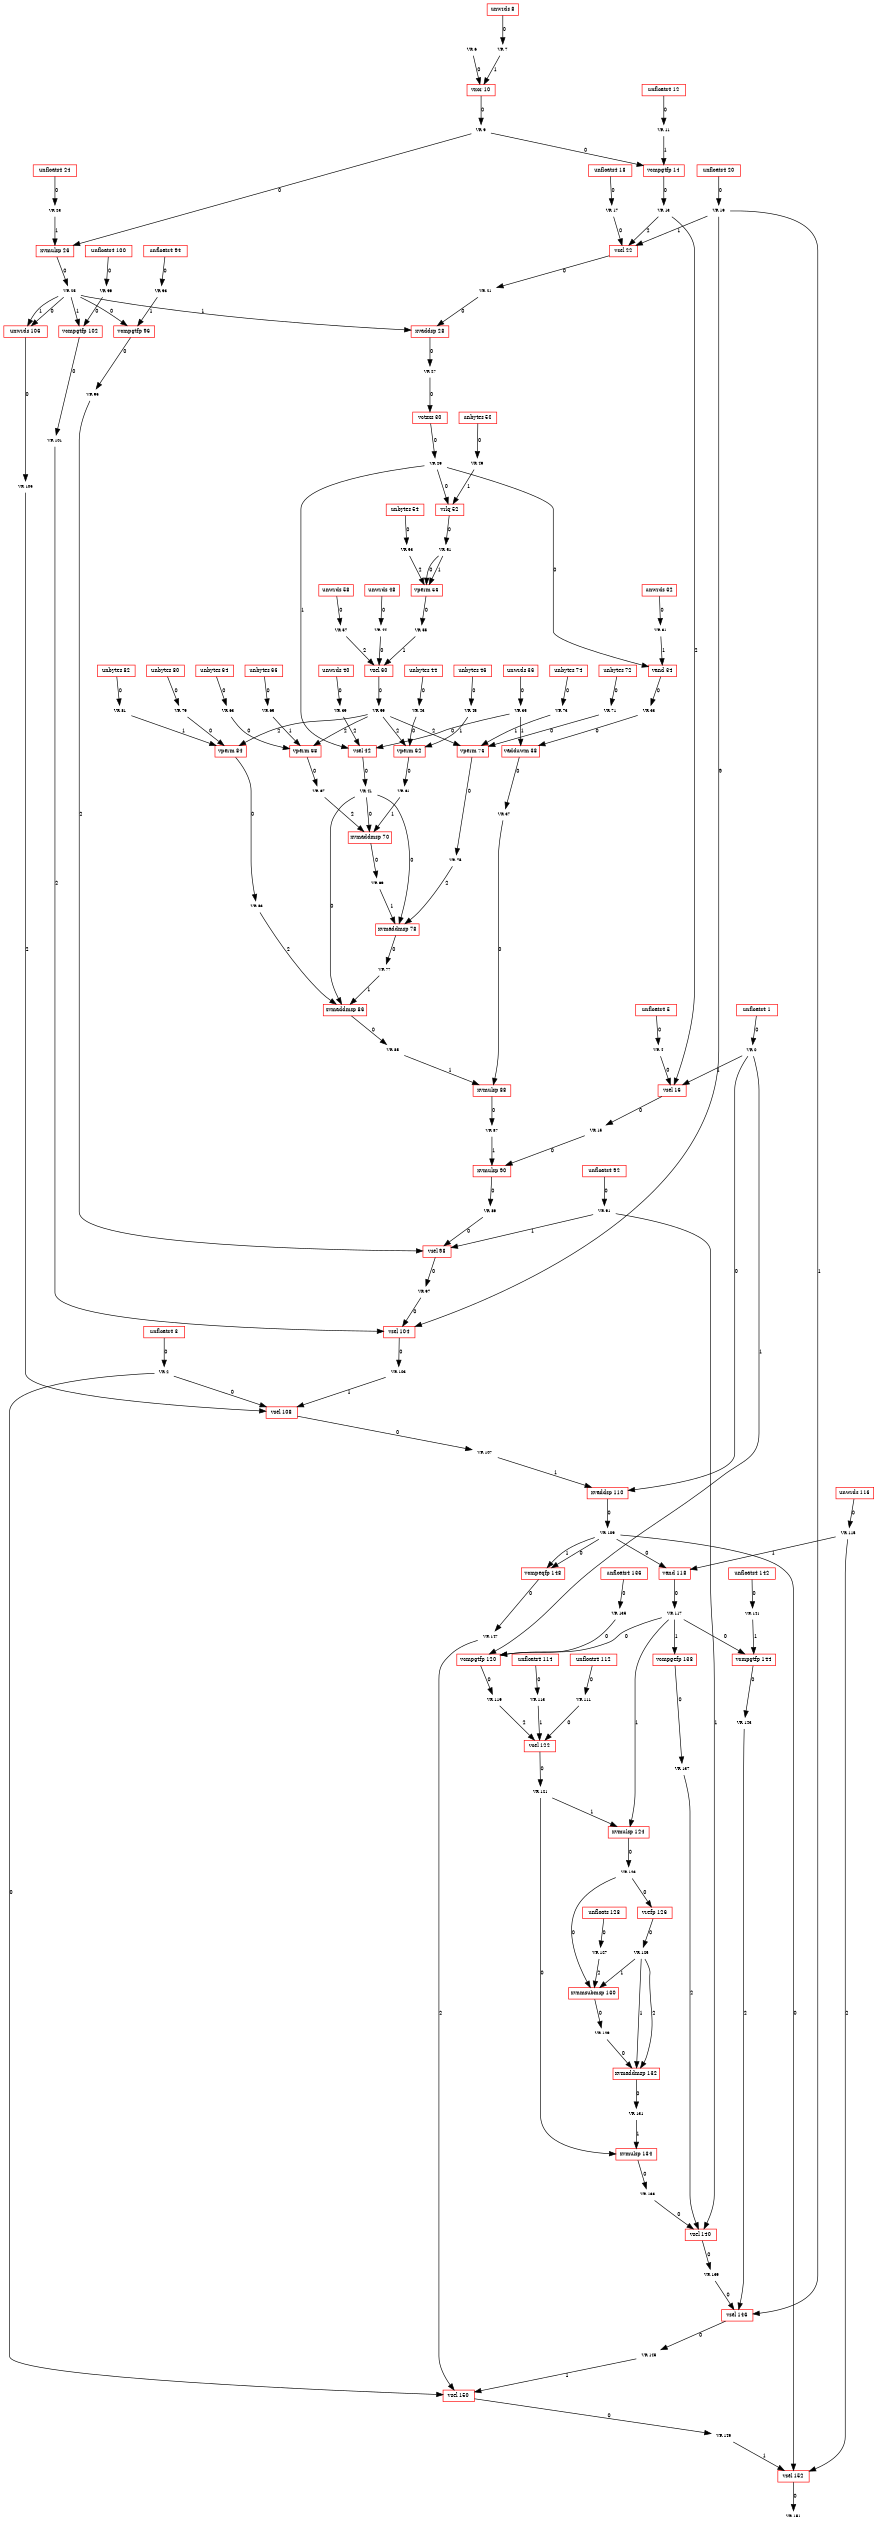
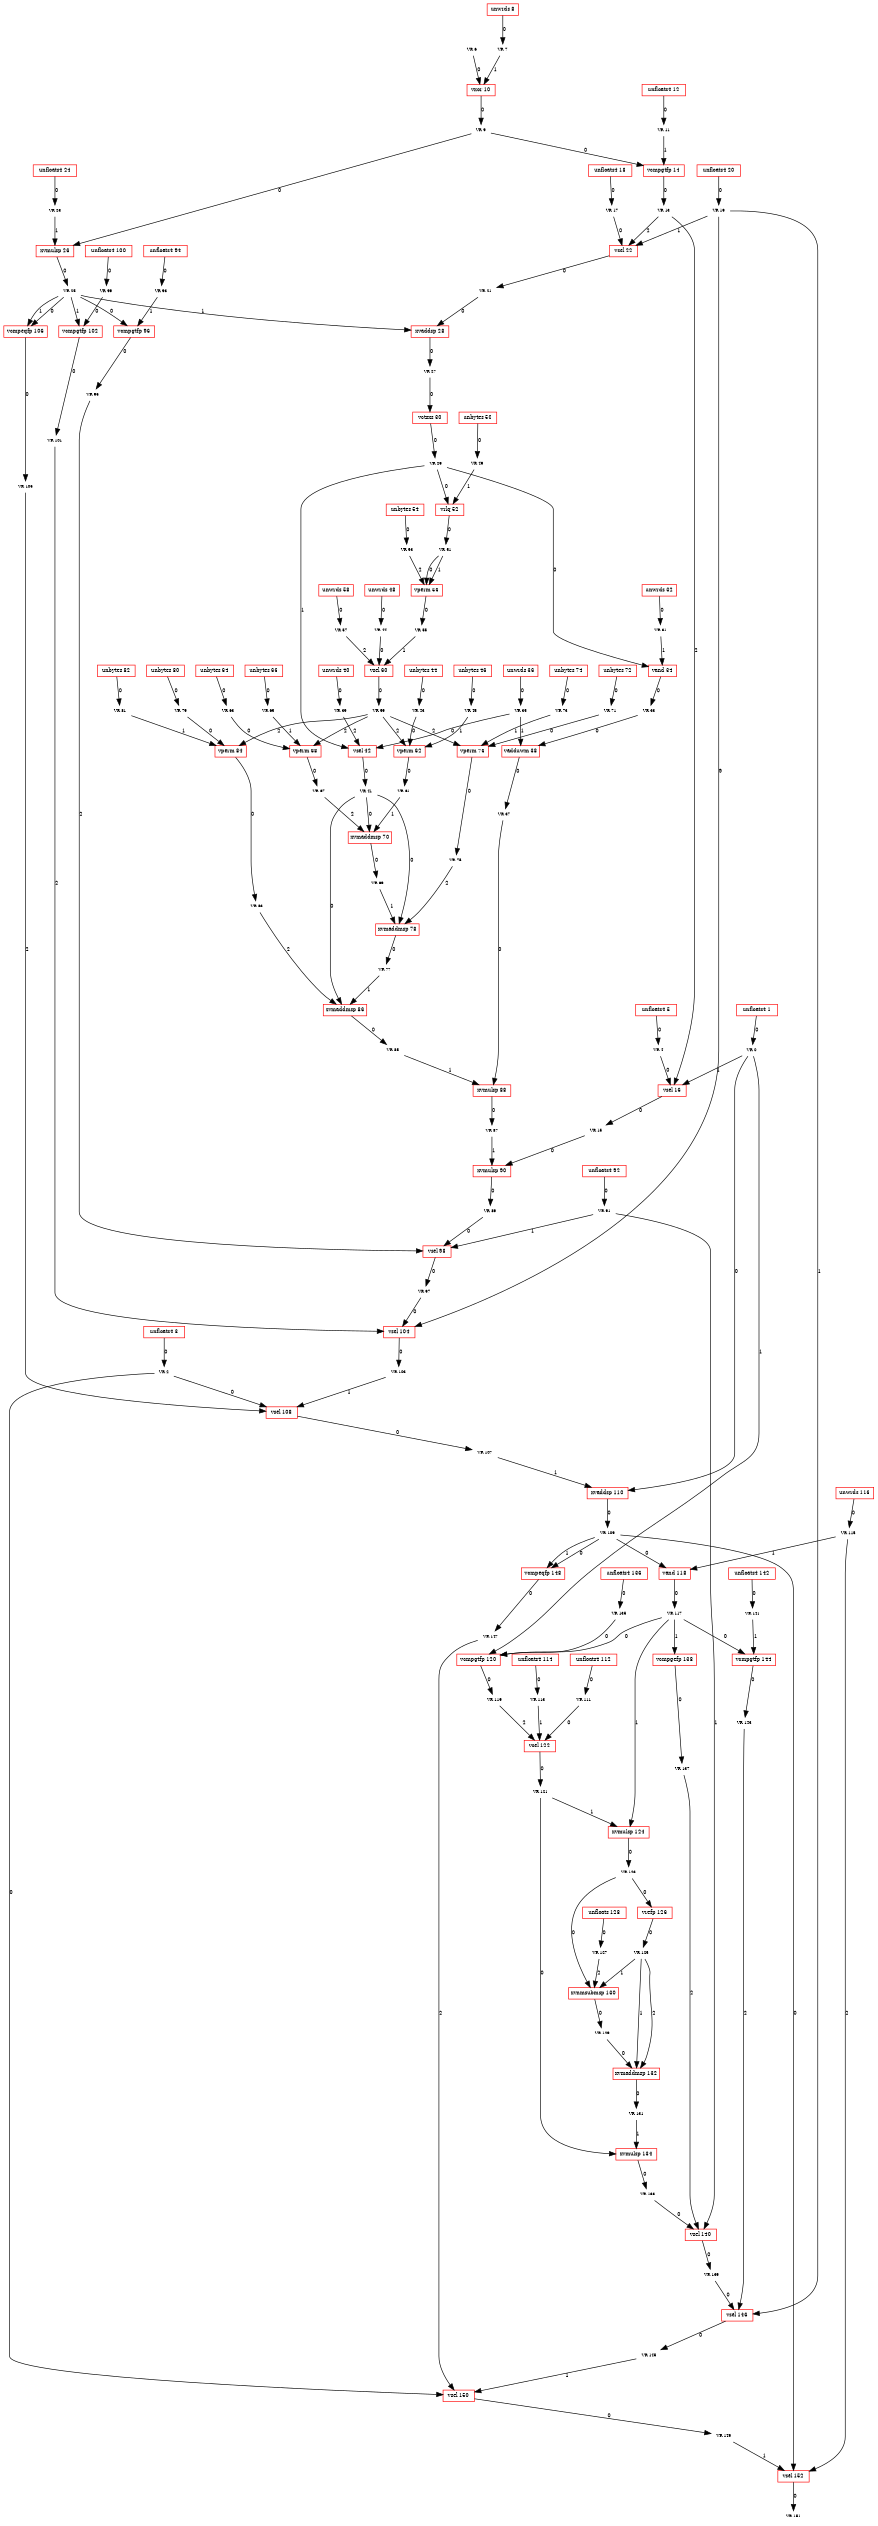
node "unwrds 106": label "unwrds 106" -> "vcmpeqfp 106"
